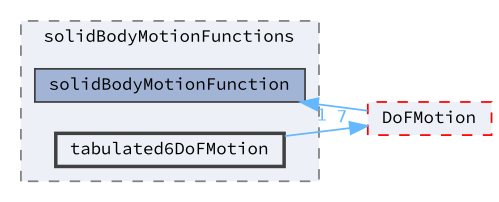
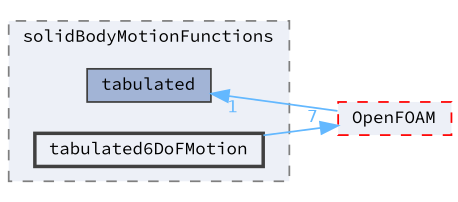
node "solidBodyMotionFunction": label "solidBodyMotionFunction" -> "tabulated"
node "DoFMotion": label "DoFMotion" -> "OpenFOAM"
